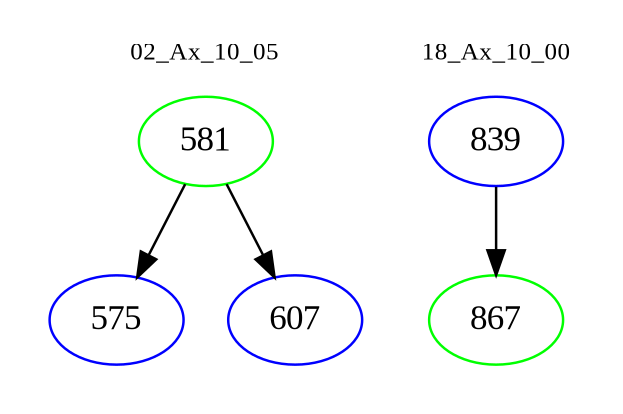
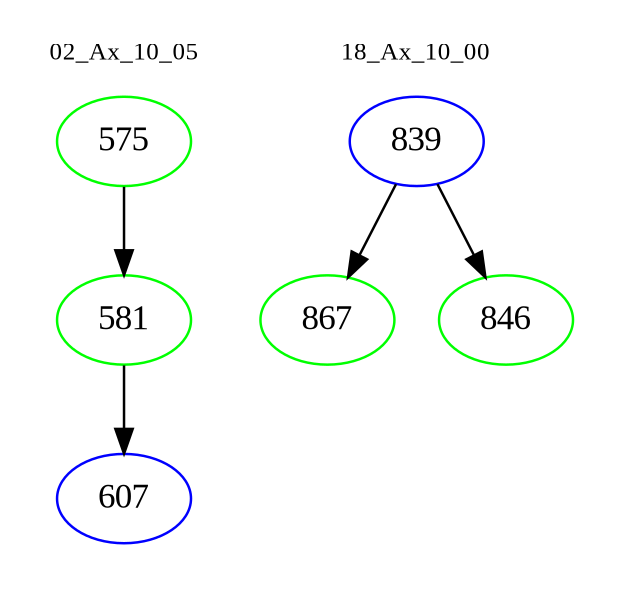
edge "581" -> "575": reversed
node "575": color blue -> green
node "846": added
